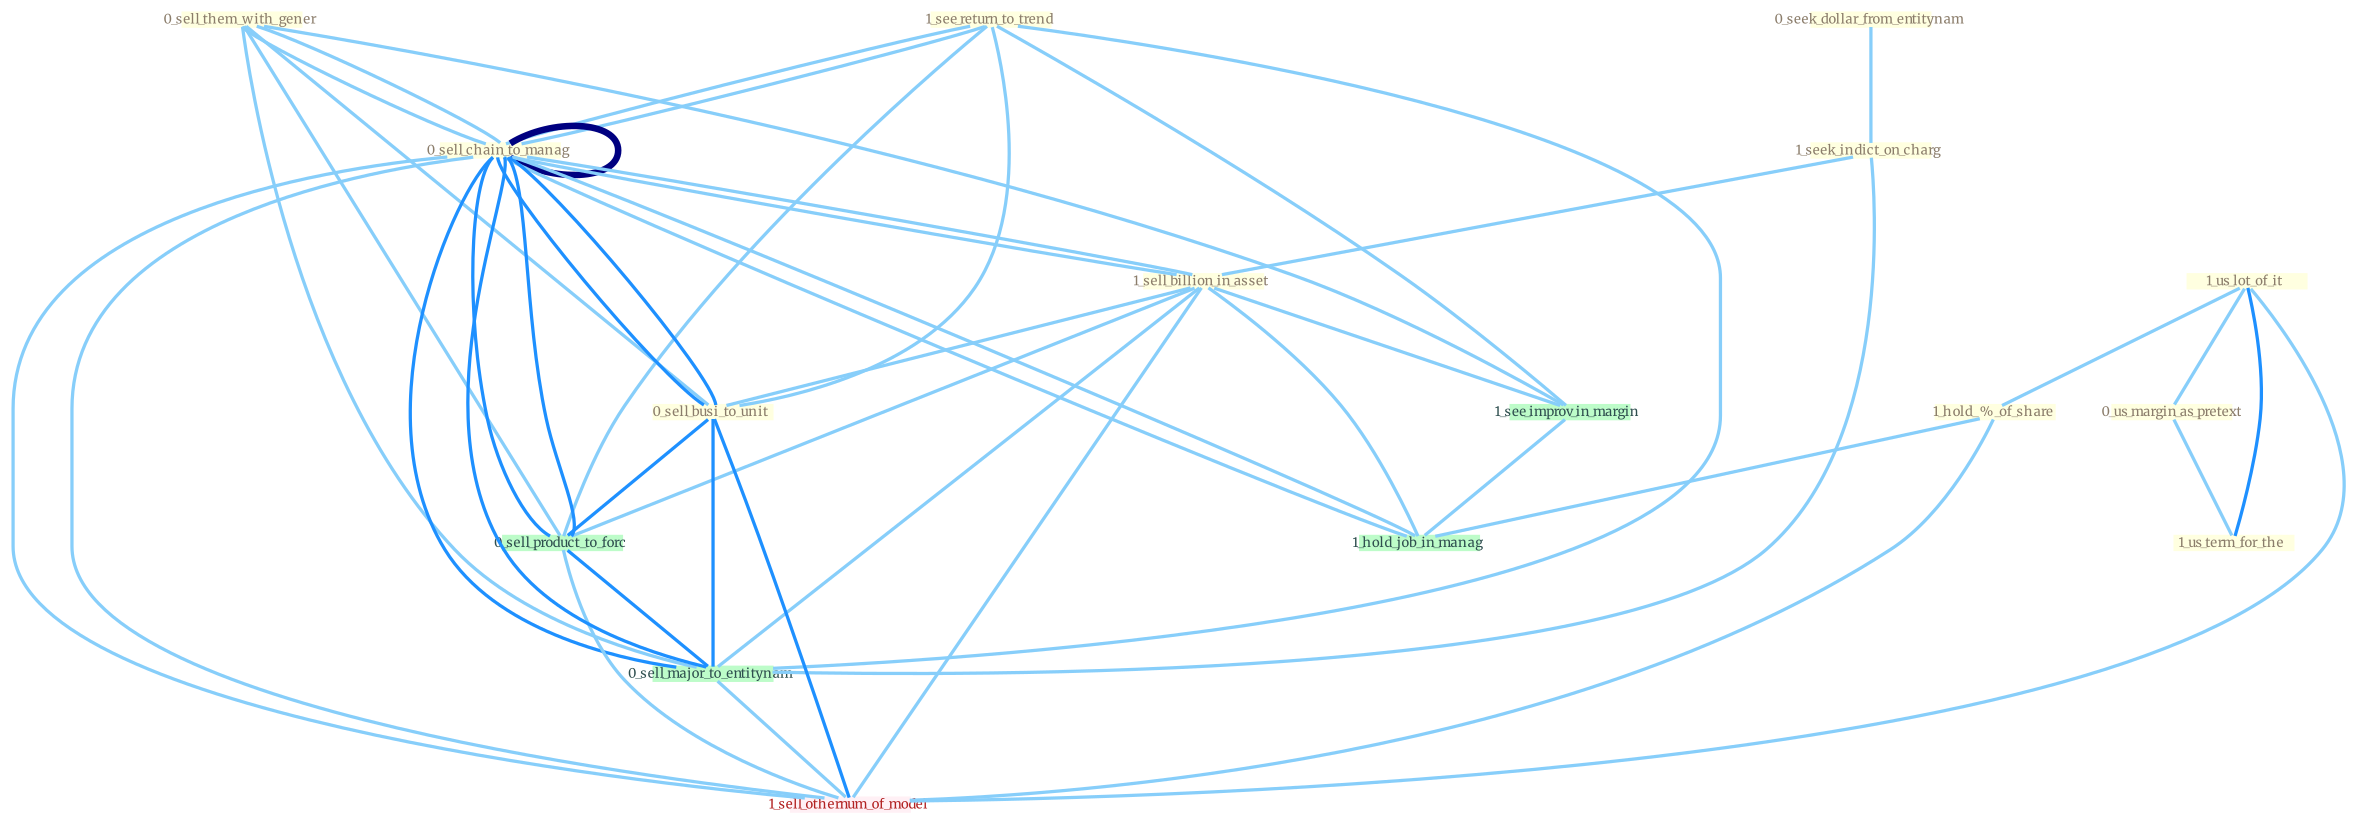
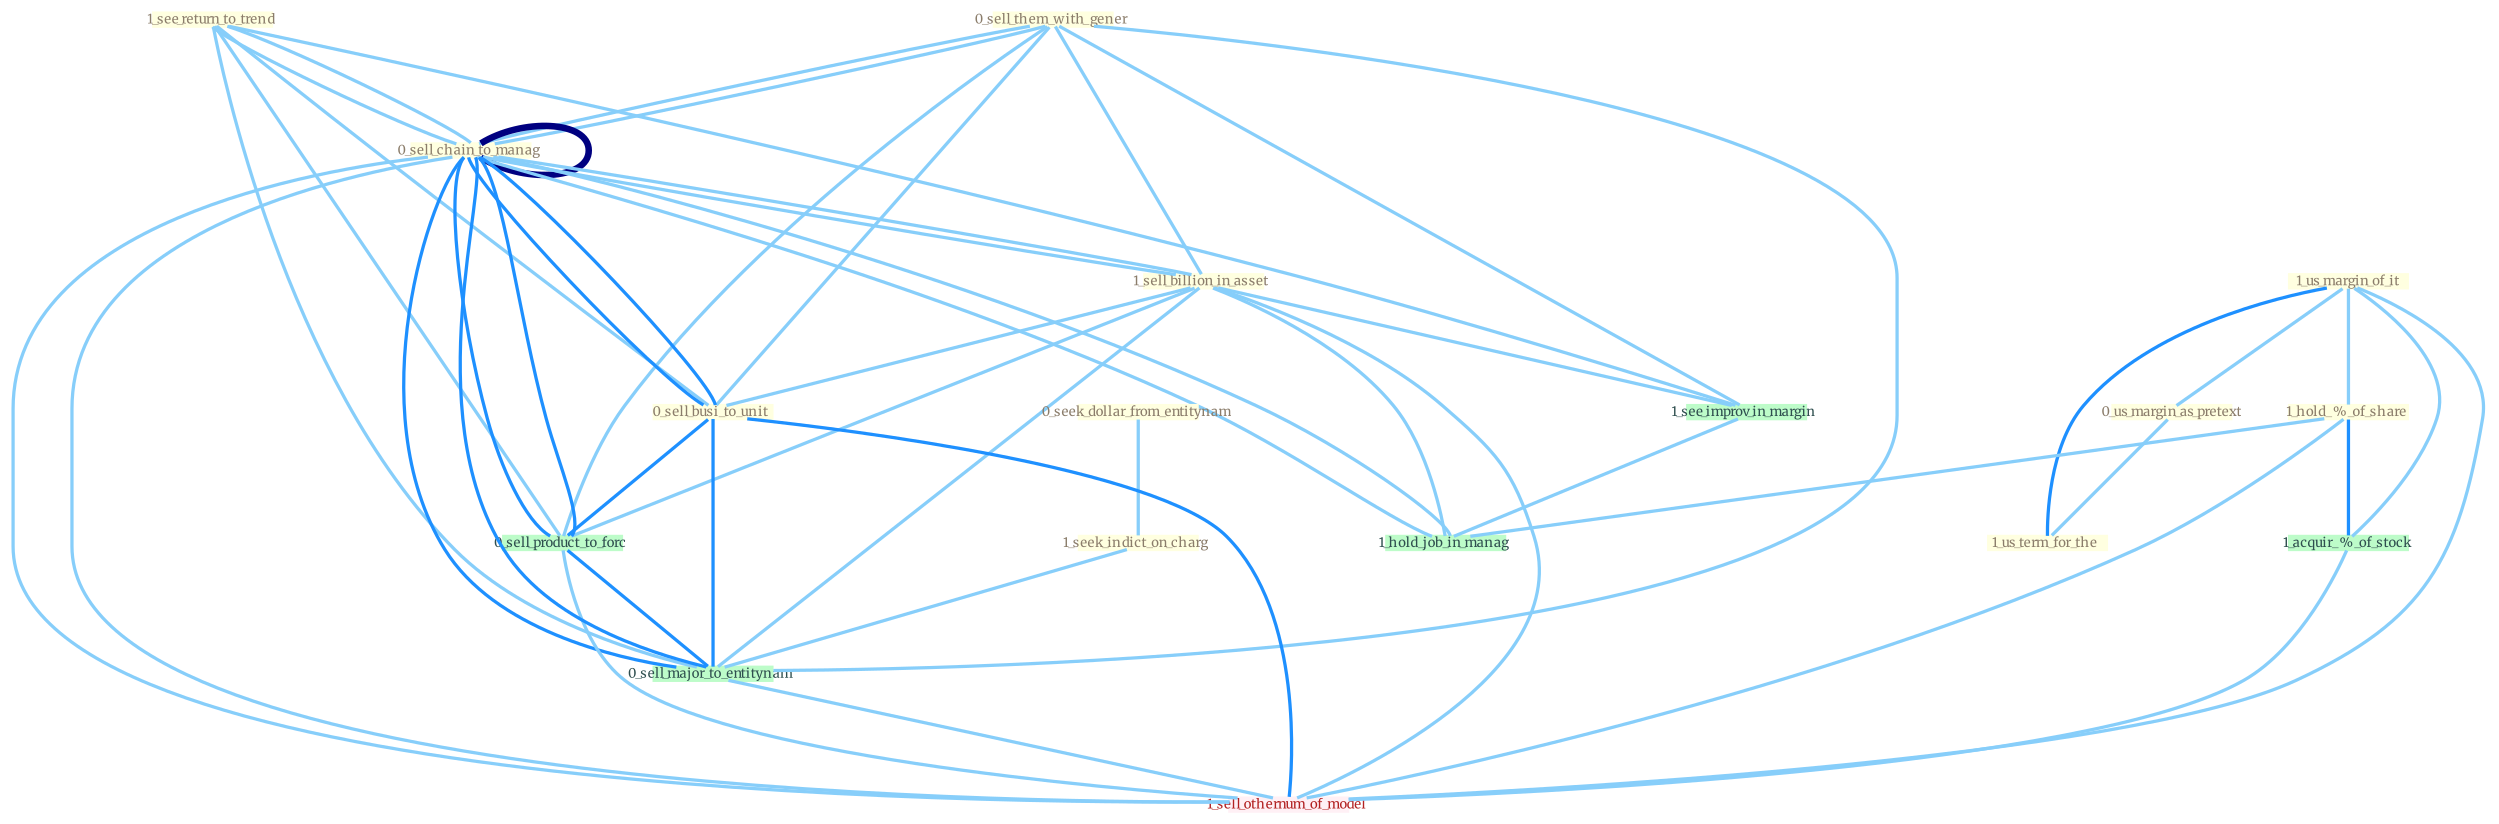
edge "1_seek_indict_on_charg" -- "1_sell_billion_in_asset": now "0_sell_them_with_gener" -- "1_sell_billion_in_asset"
node "1_us_lot_of_it": label "1_us_lot_of_it" -> "1_us_margin_of_it"
node "1_acquir_%_of_stock": added
